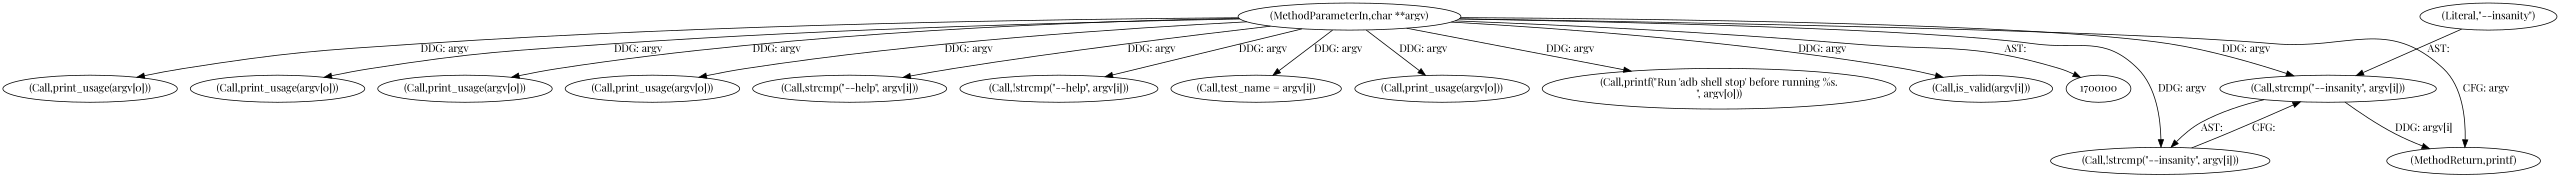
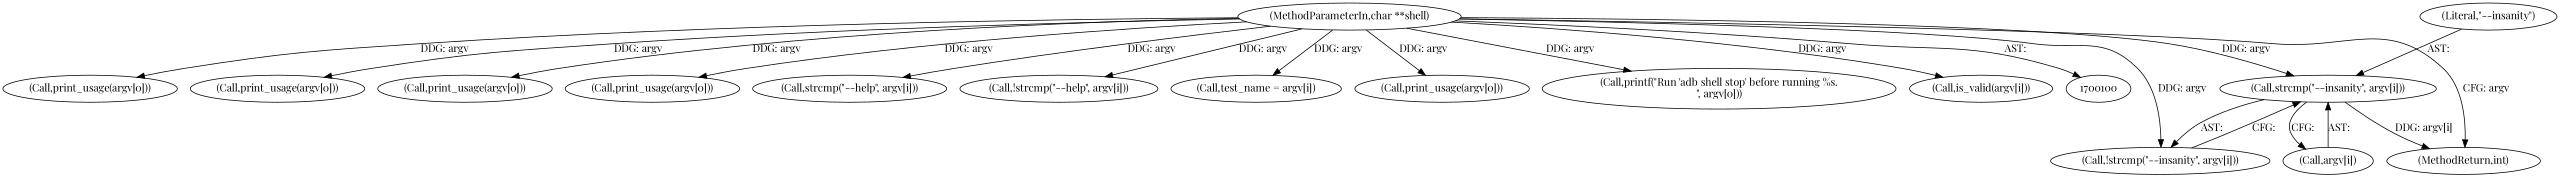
node "(MethodParameterIn,char **argv)": label "(MethodParameterIn,char **argv)" -> "(MethodParameterIn,char **shell)"
node "(Call,argv[i])": added
node "(MethodReturn,printf)": label "(MethodReturn,printf)" -> "(MethodReturn,int)"
